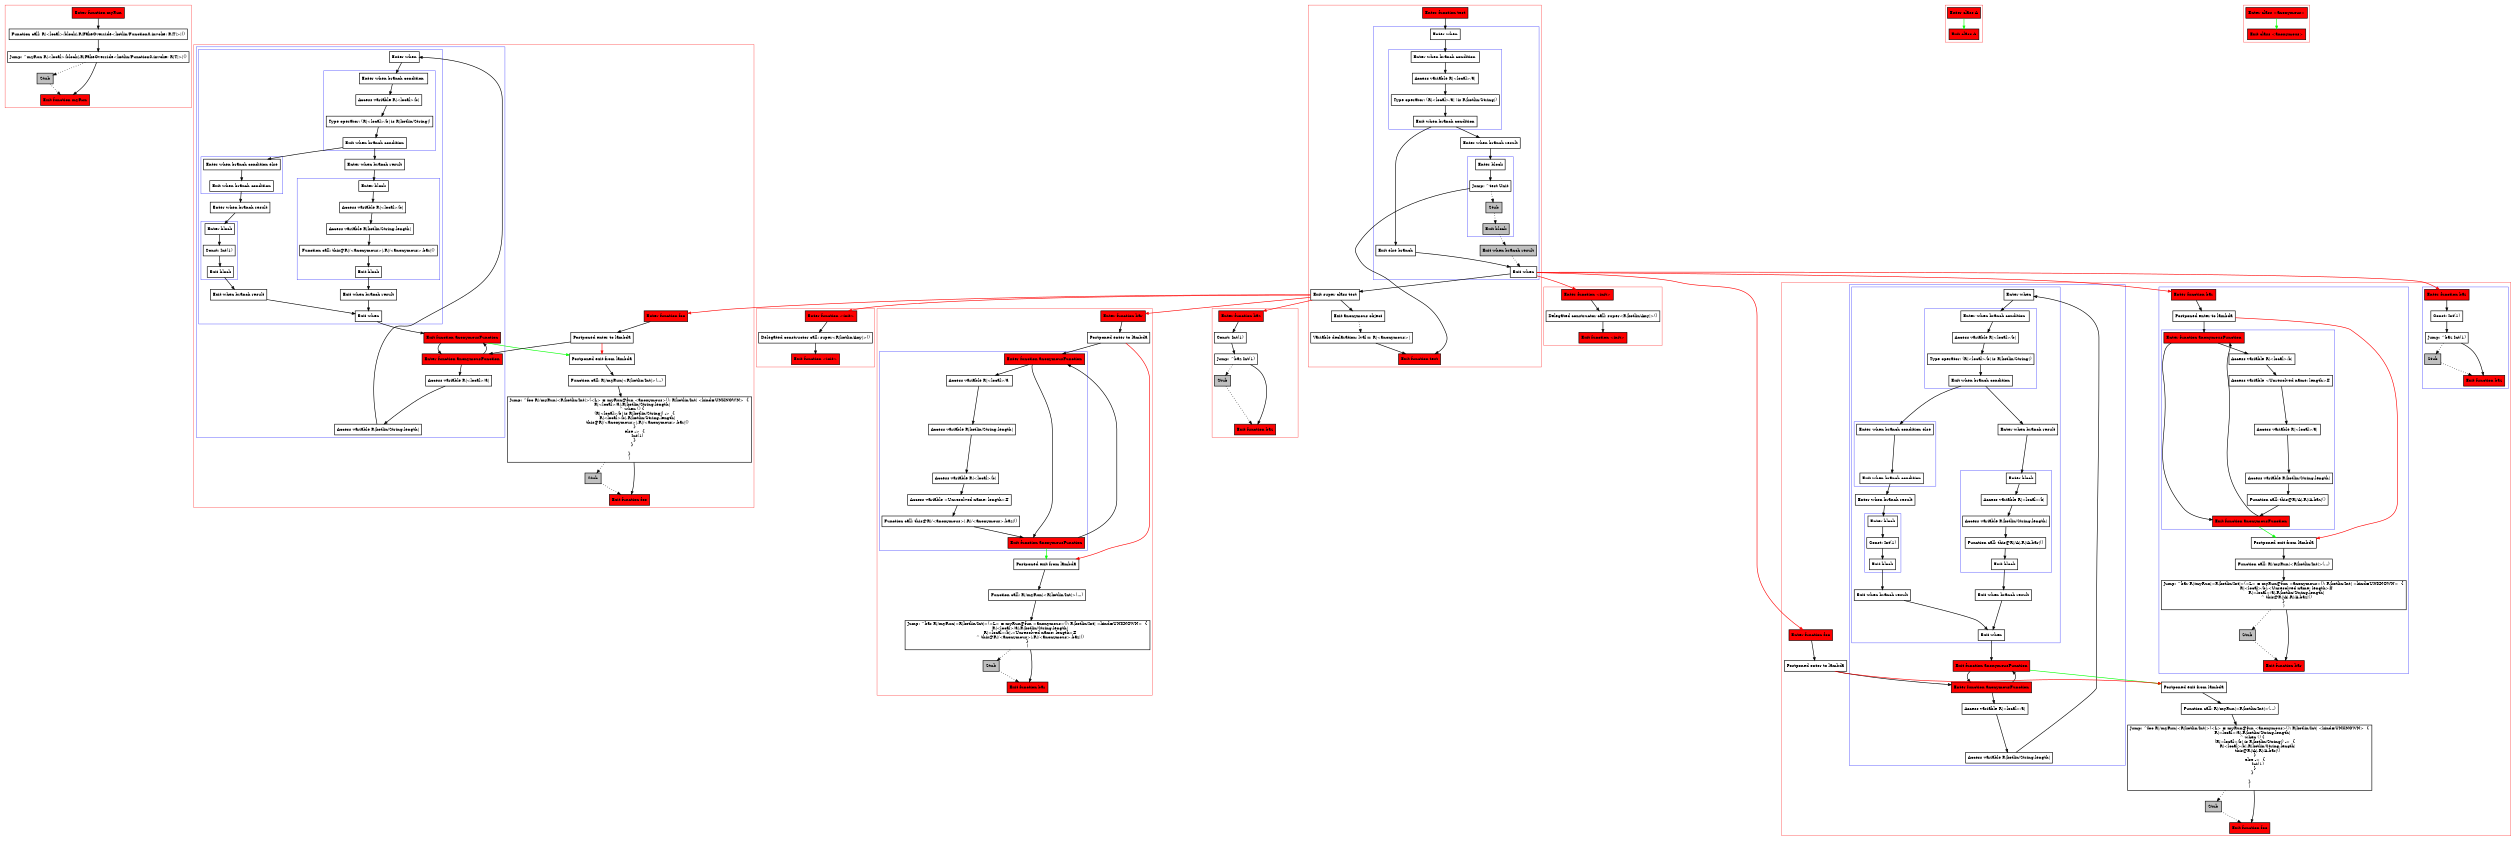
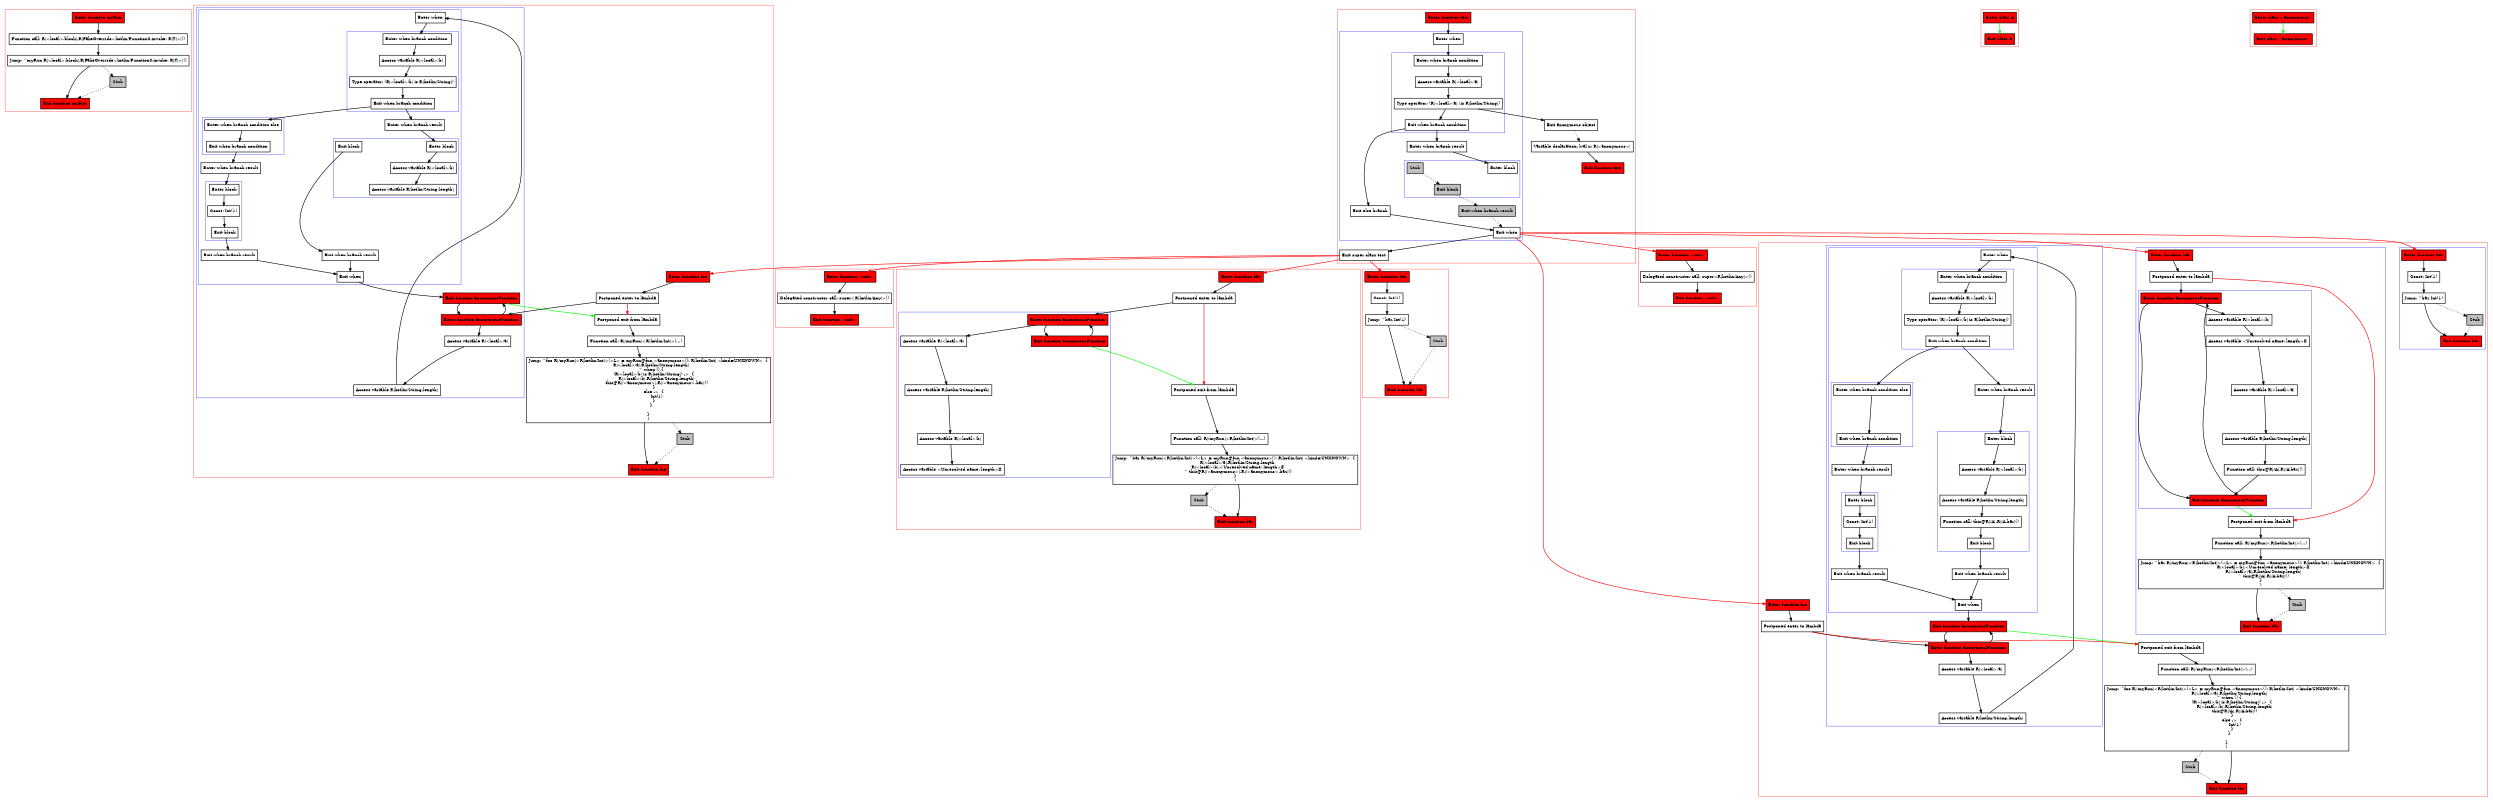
node "Jump: ^test Unit": removed
node "Function call: this@R|/<anonymous>|.R|/<anonymous>.bar|()": removed
edge "Exit super class test" -> "Exit anonymous object": now "Type operator: (R|<local>/a| !is R|kotlin/String|)" -> "Exit anonymous object"
node "Function call: this@R|/<anonymous>|.R|/<anonymous>.baz|()": removed
